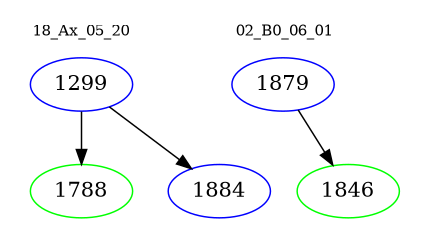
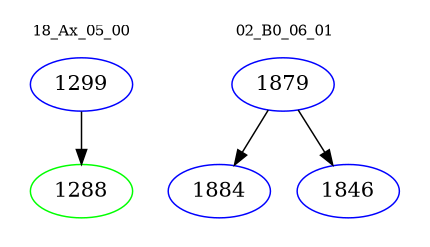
cluster "18_Ax_05_20": label "18_Ax_05_20" -> "18_Ax_05_00"
edge "1299" -> "1884": now "1879" -> "1884"
node "1788": label "1788" -> "1288"
node "1846": color green -> blue
